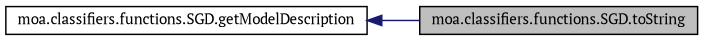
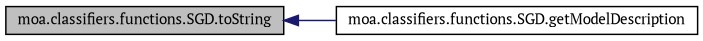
edge "moa.classifiers.functions.SGD.toString" -> "moa.classifiers.functions.SGD.getModelDescription": reversed
